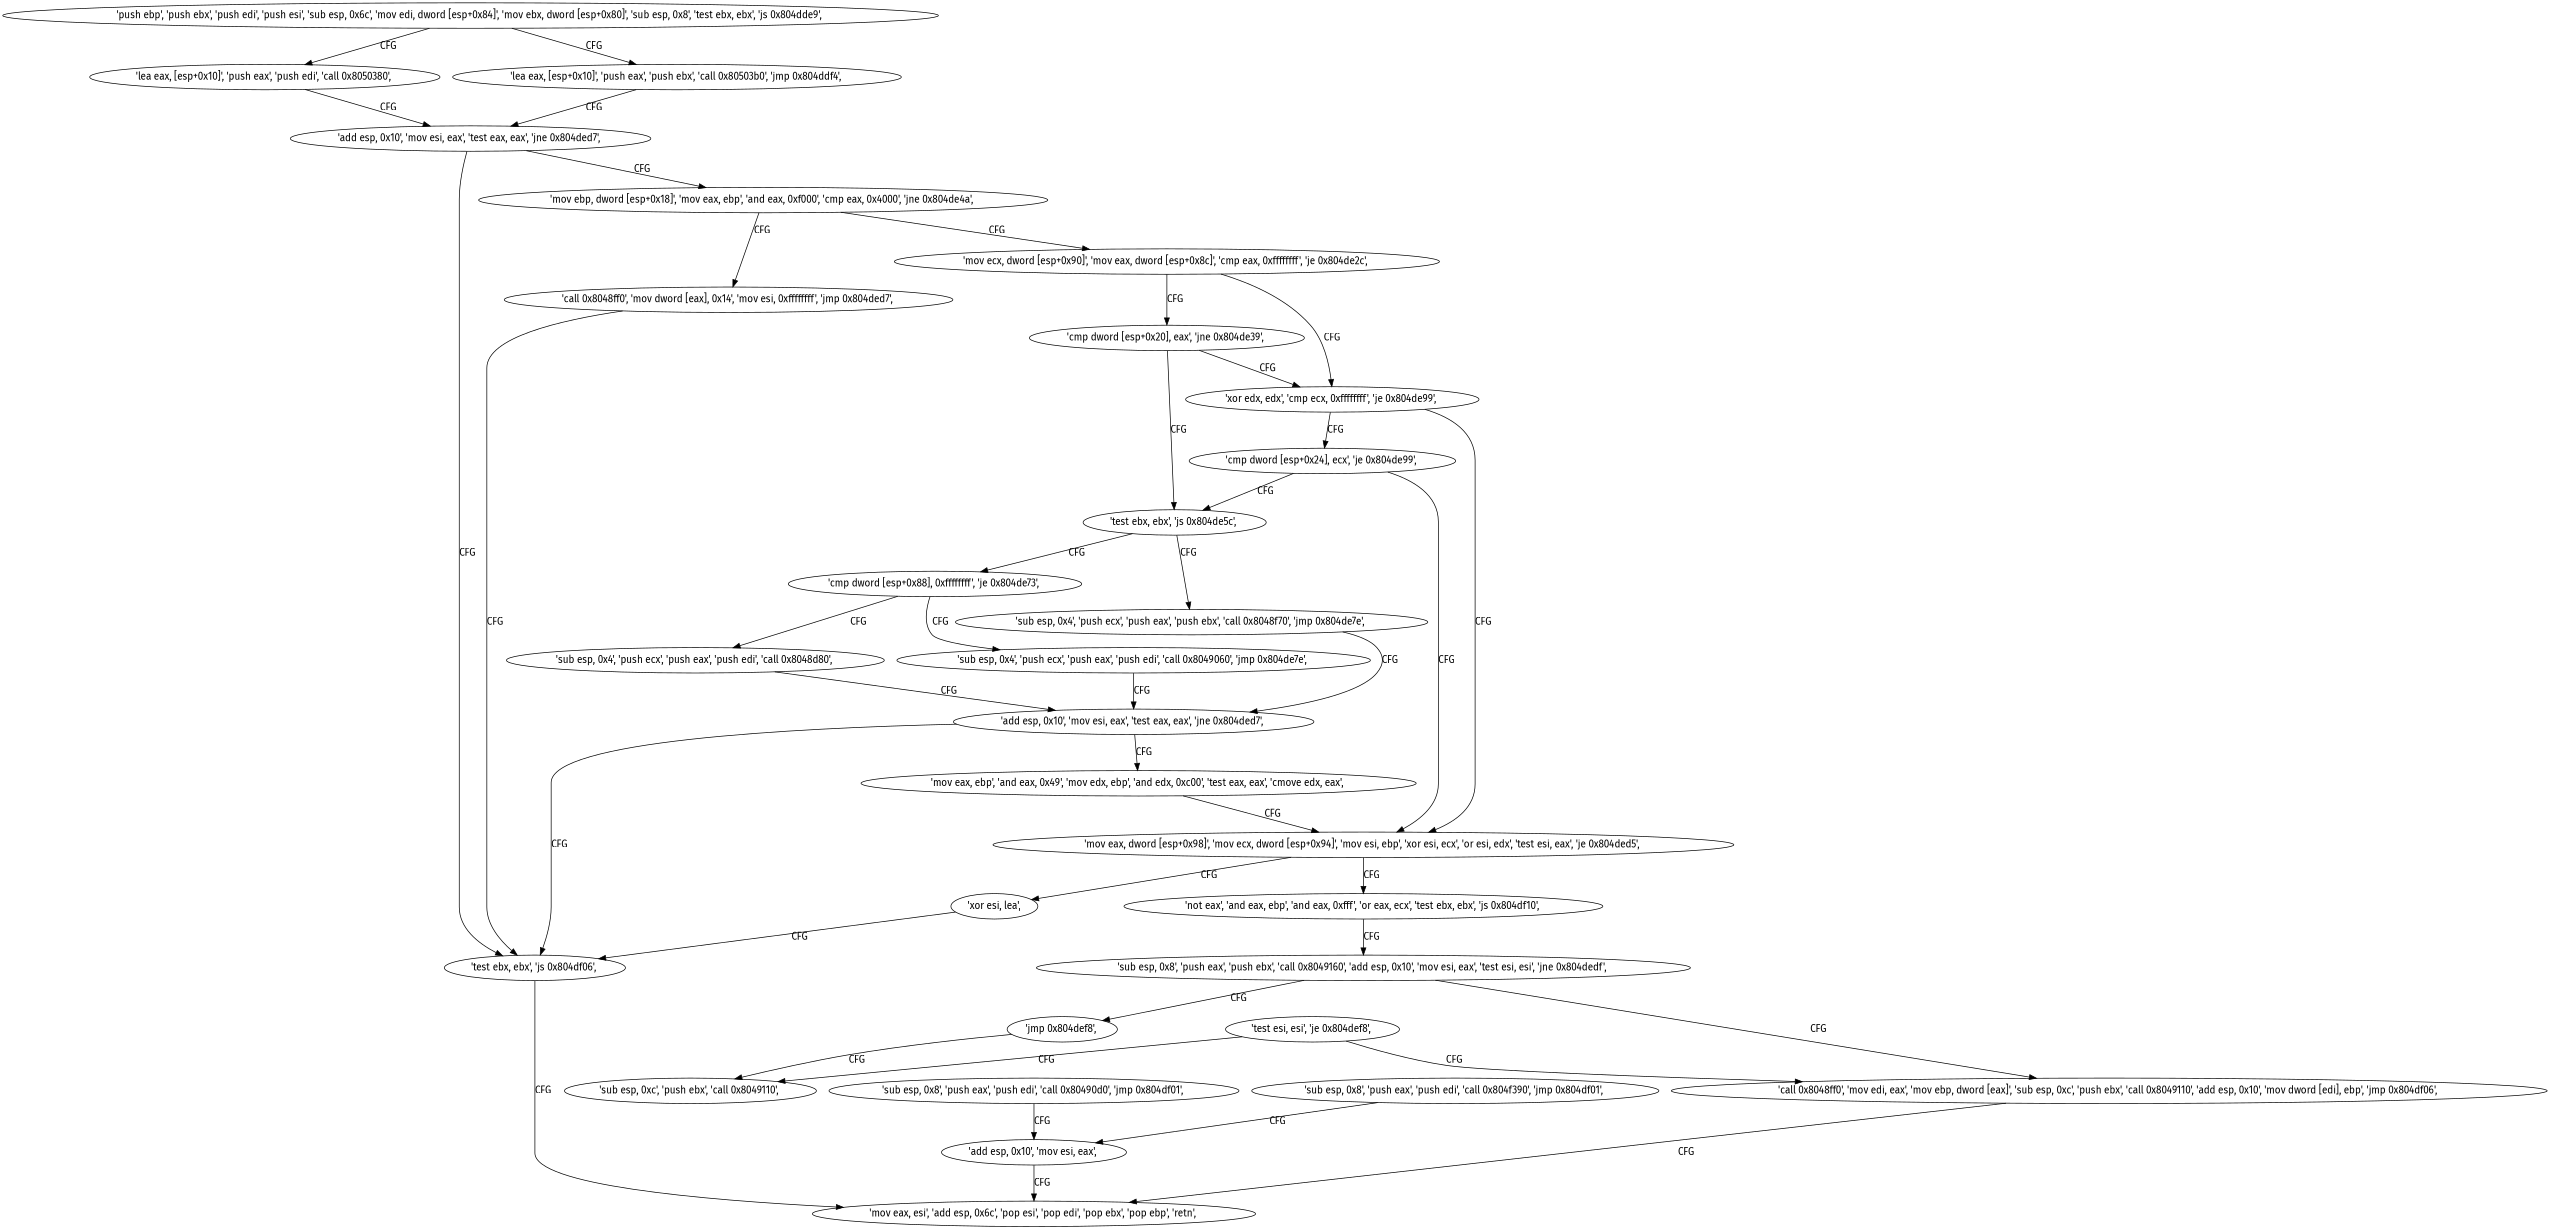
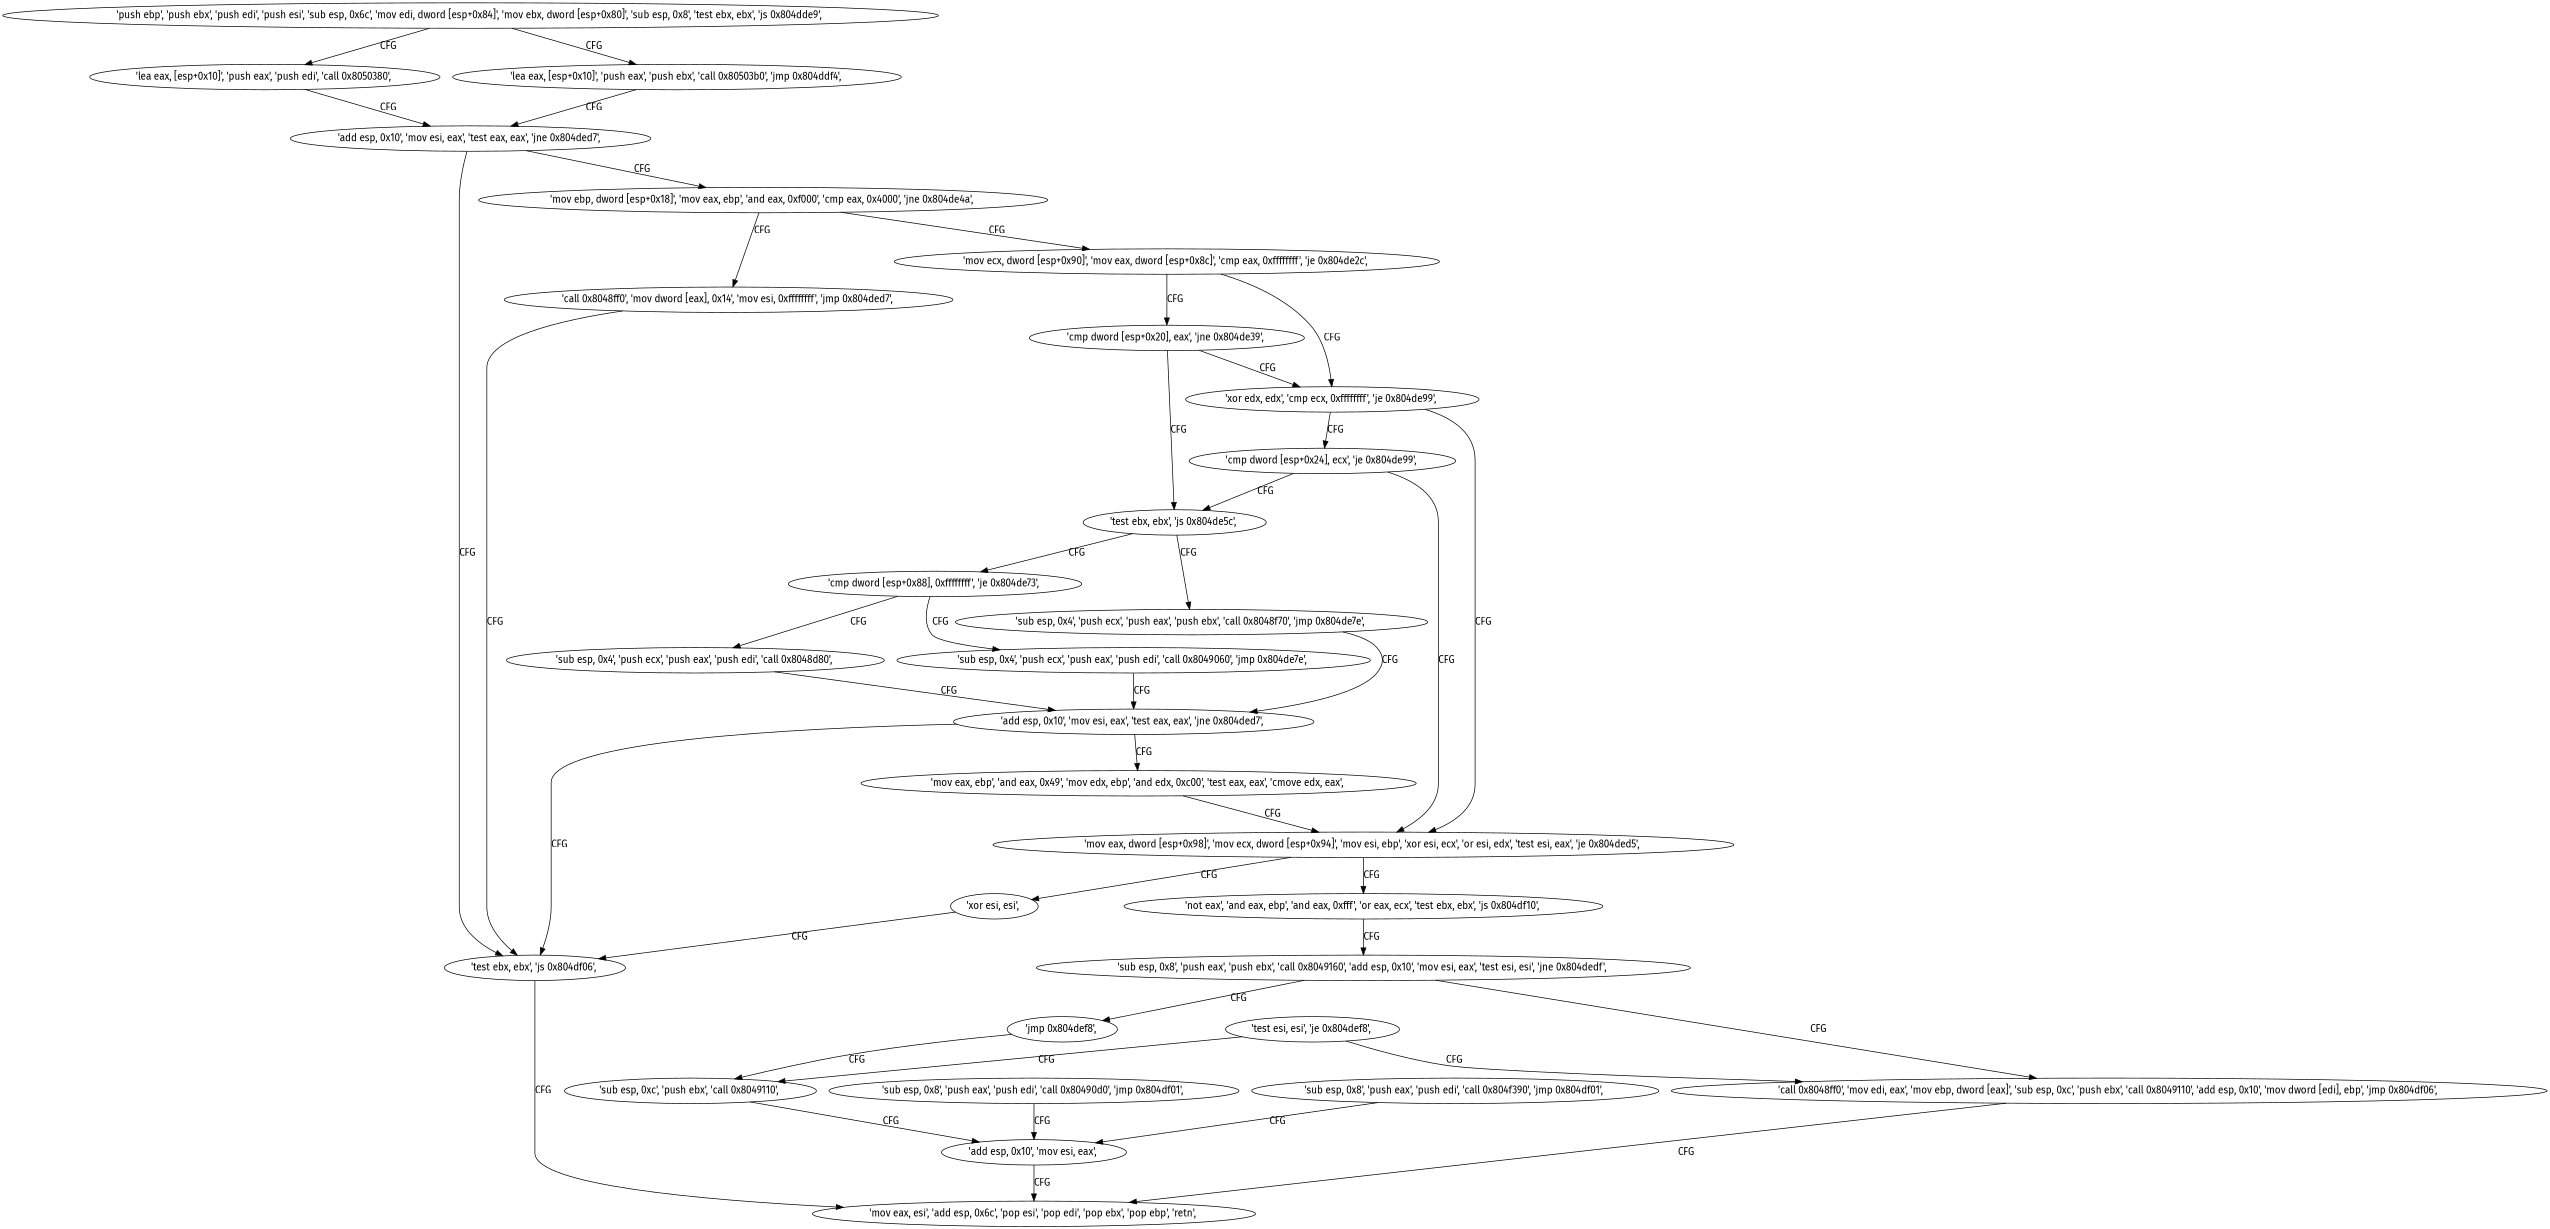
node "'xor esi, lea',": label "'xor esi, lea'," -> "'xor esi, esi',"
edge "'sub esp, 0xc', 'push ebx', 'call 0x8049110'," -> "'add esp, 0x10', 'mov esi, eax',": added, label "CFG"
